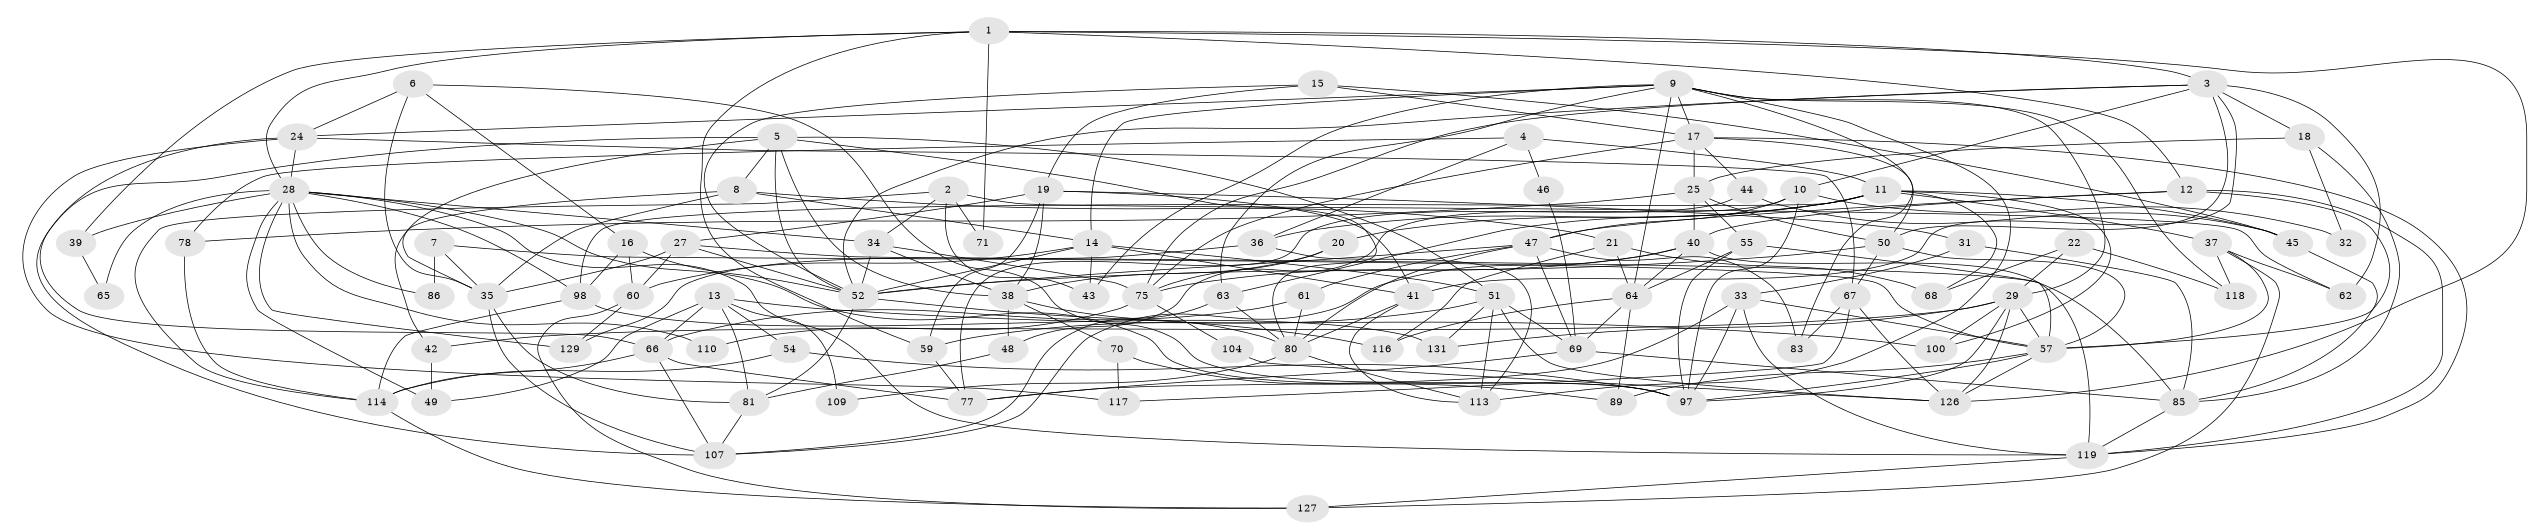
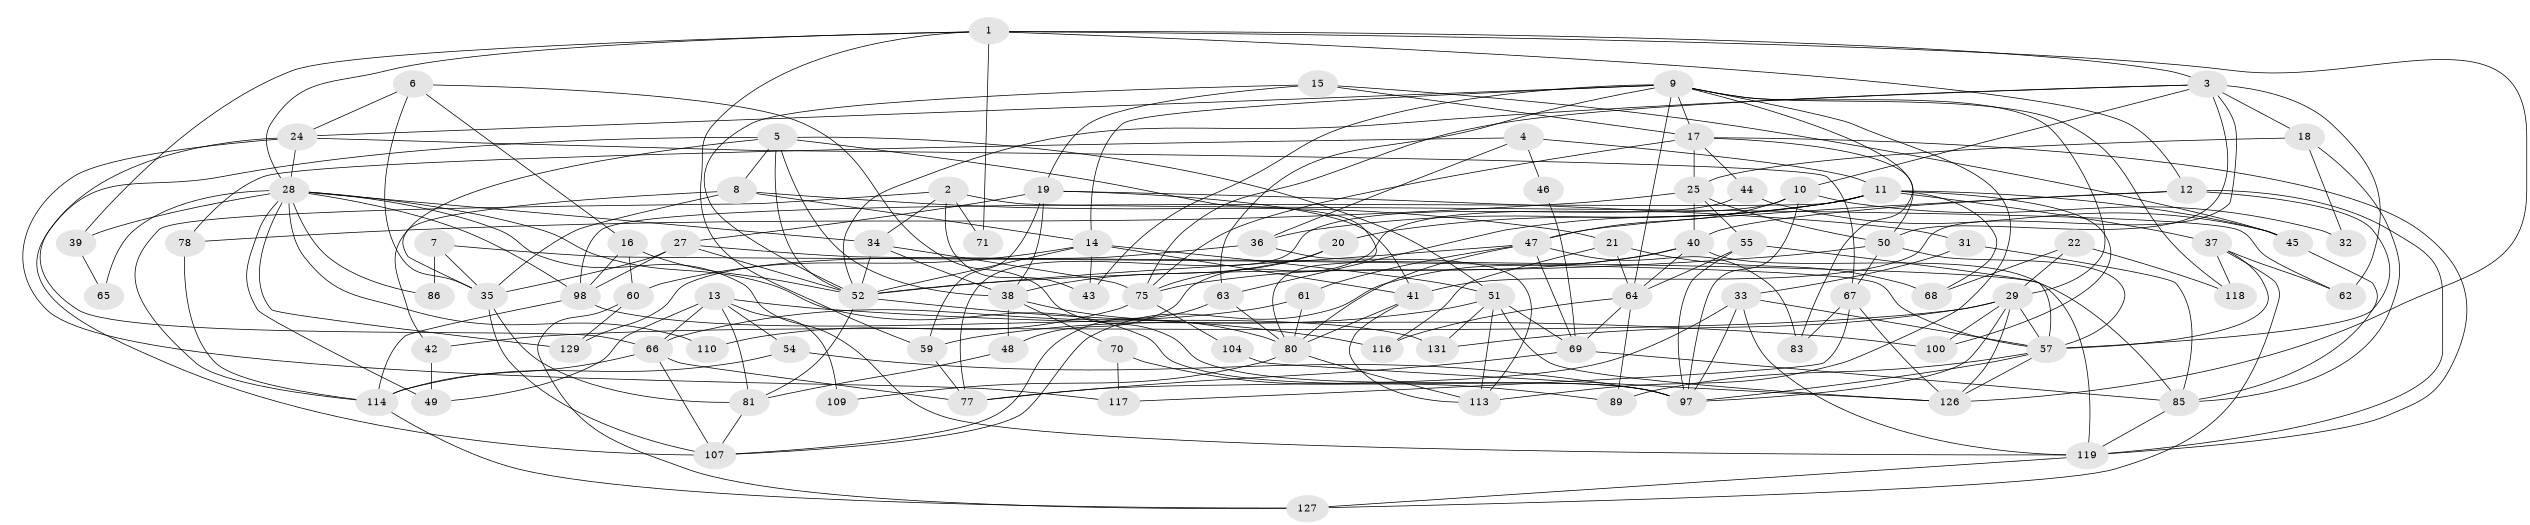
edge "27" -- "60": now "27" -- "98"
